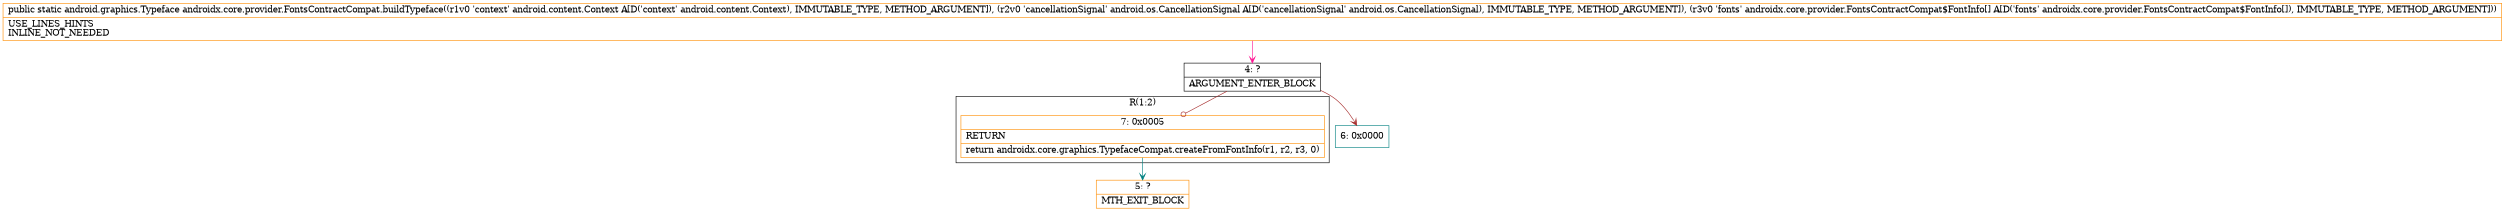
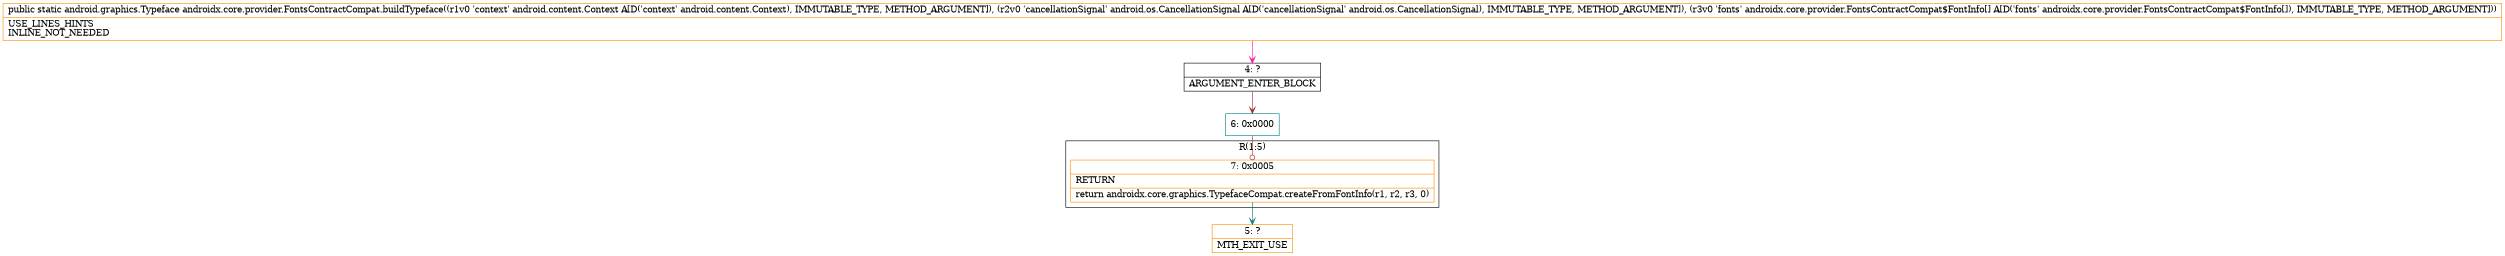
edge "4: ?" -> "7: 0x0005": now "6: 0x0000" -> "7: 0x0005"
cluster "R(1:2)": label "R(1:2)" -> "R(1:5)"
node "5: ?": text "MTH_EXIT_BLOCK" -> "MTH_EXIT_USE"
